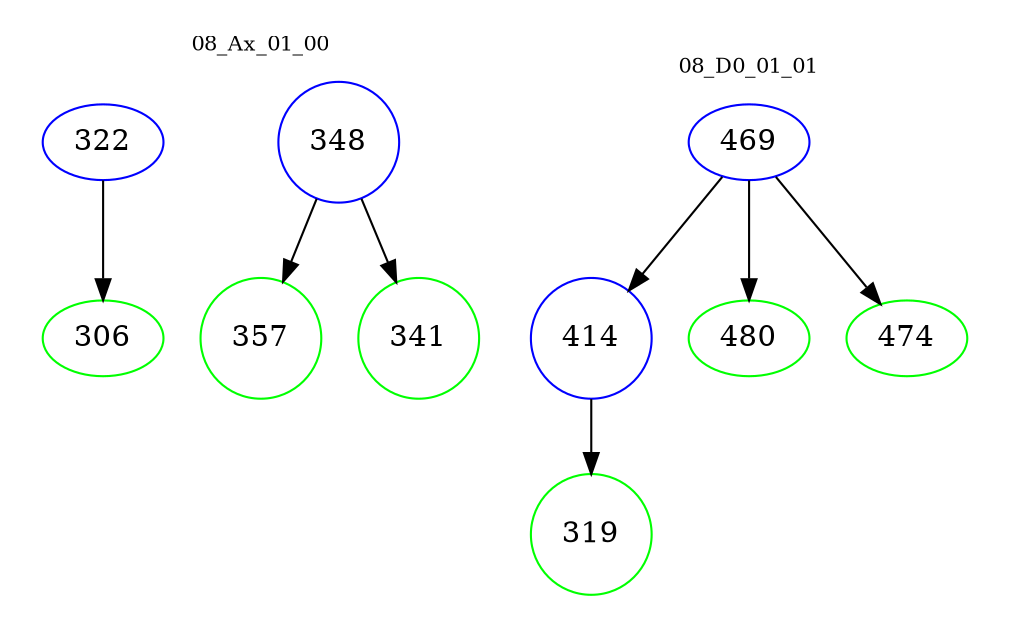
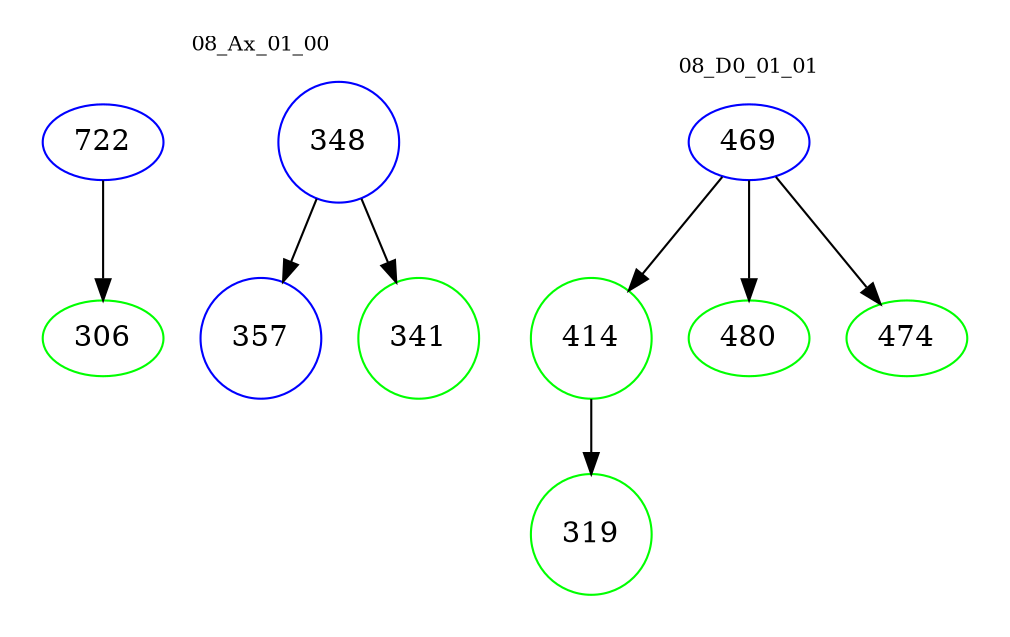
node "322": label "322" -> "722"
node "357": color green -> blue
node "414": color blue -> green
